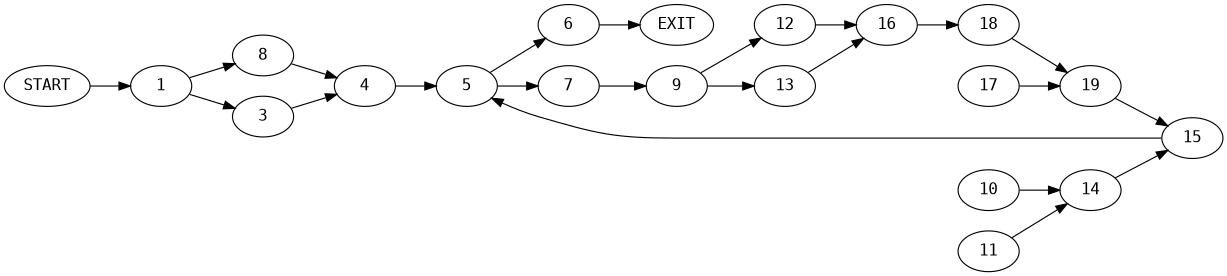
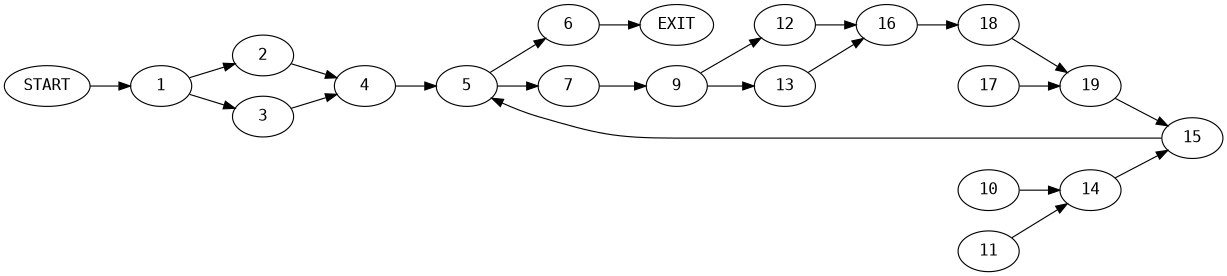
node "8": label "8" -> "2"
